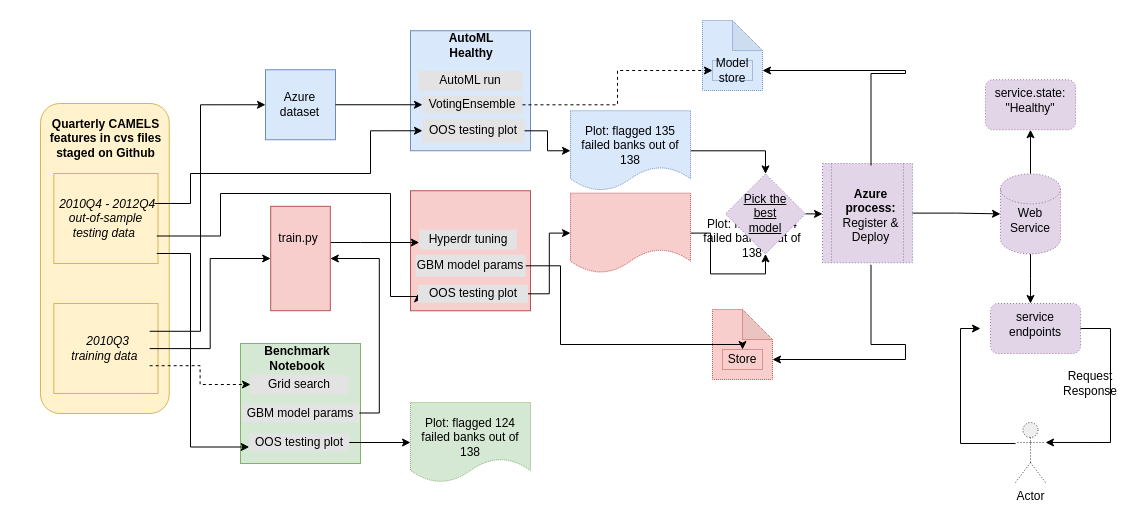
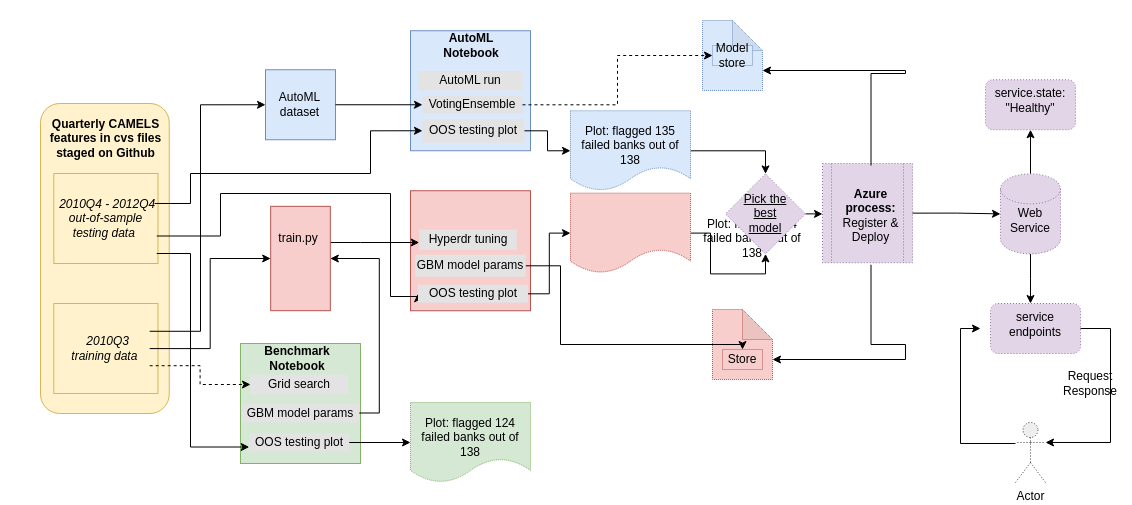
node "AutoML Healthy": label "AutoML Healthy" -> "AutoML Notebook"
node "Model store": moved (733, 71) -> (733, 56)
node "Azure dataset": label "Azure dataset" -> "AutoML dataset"
